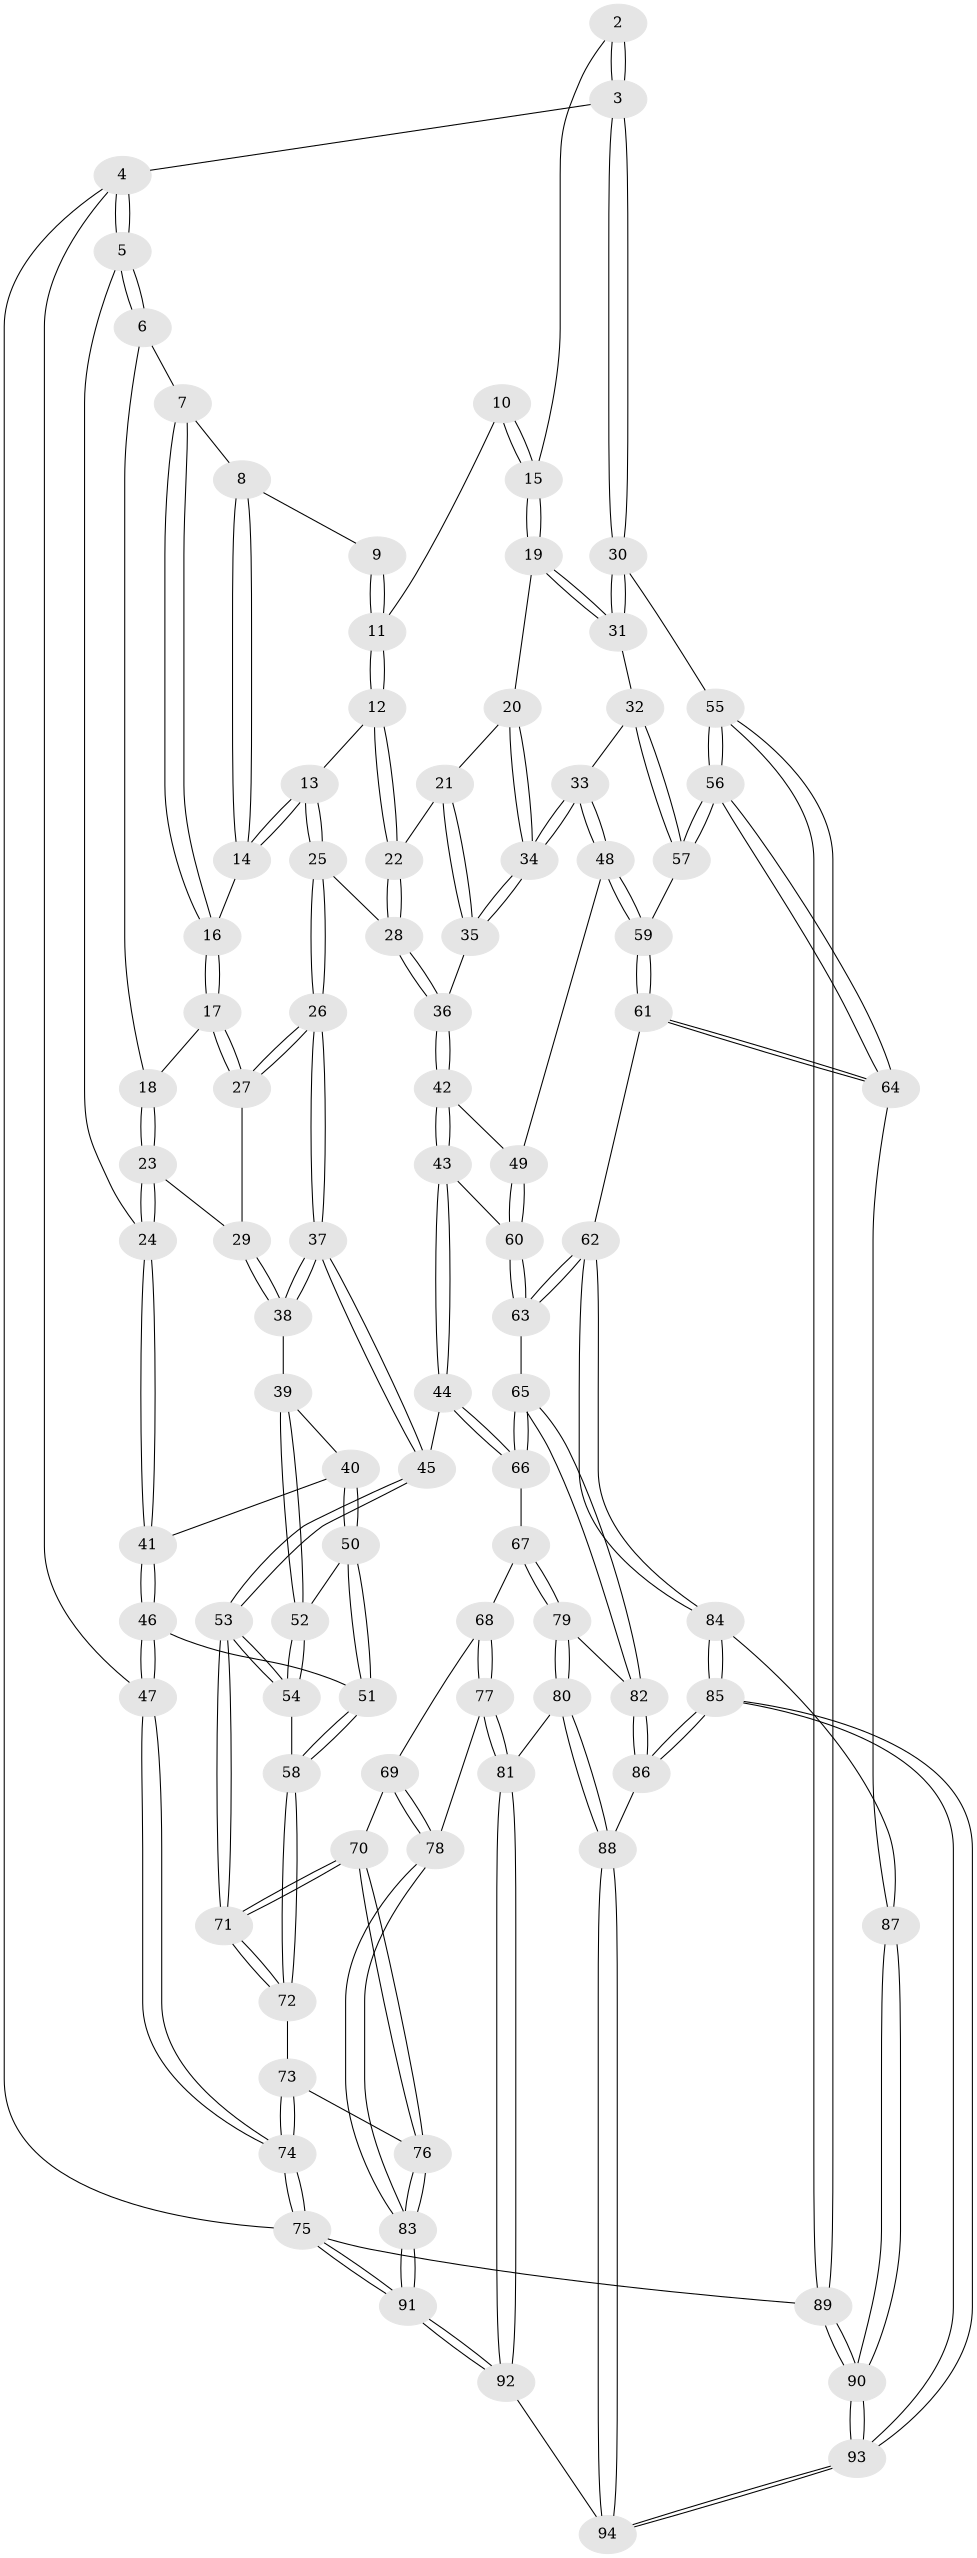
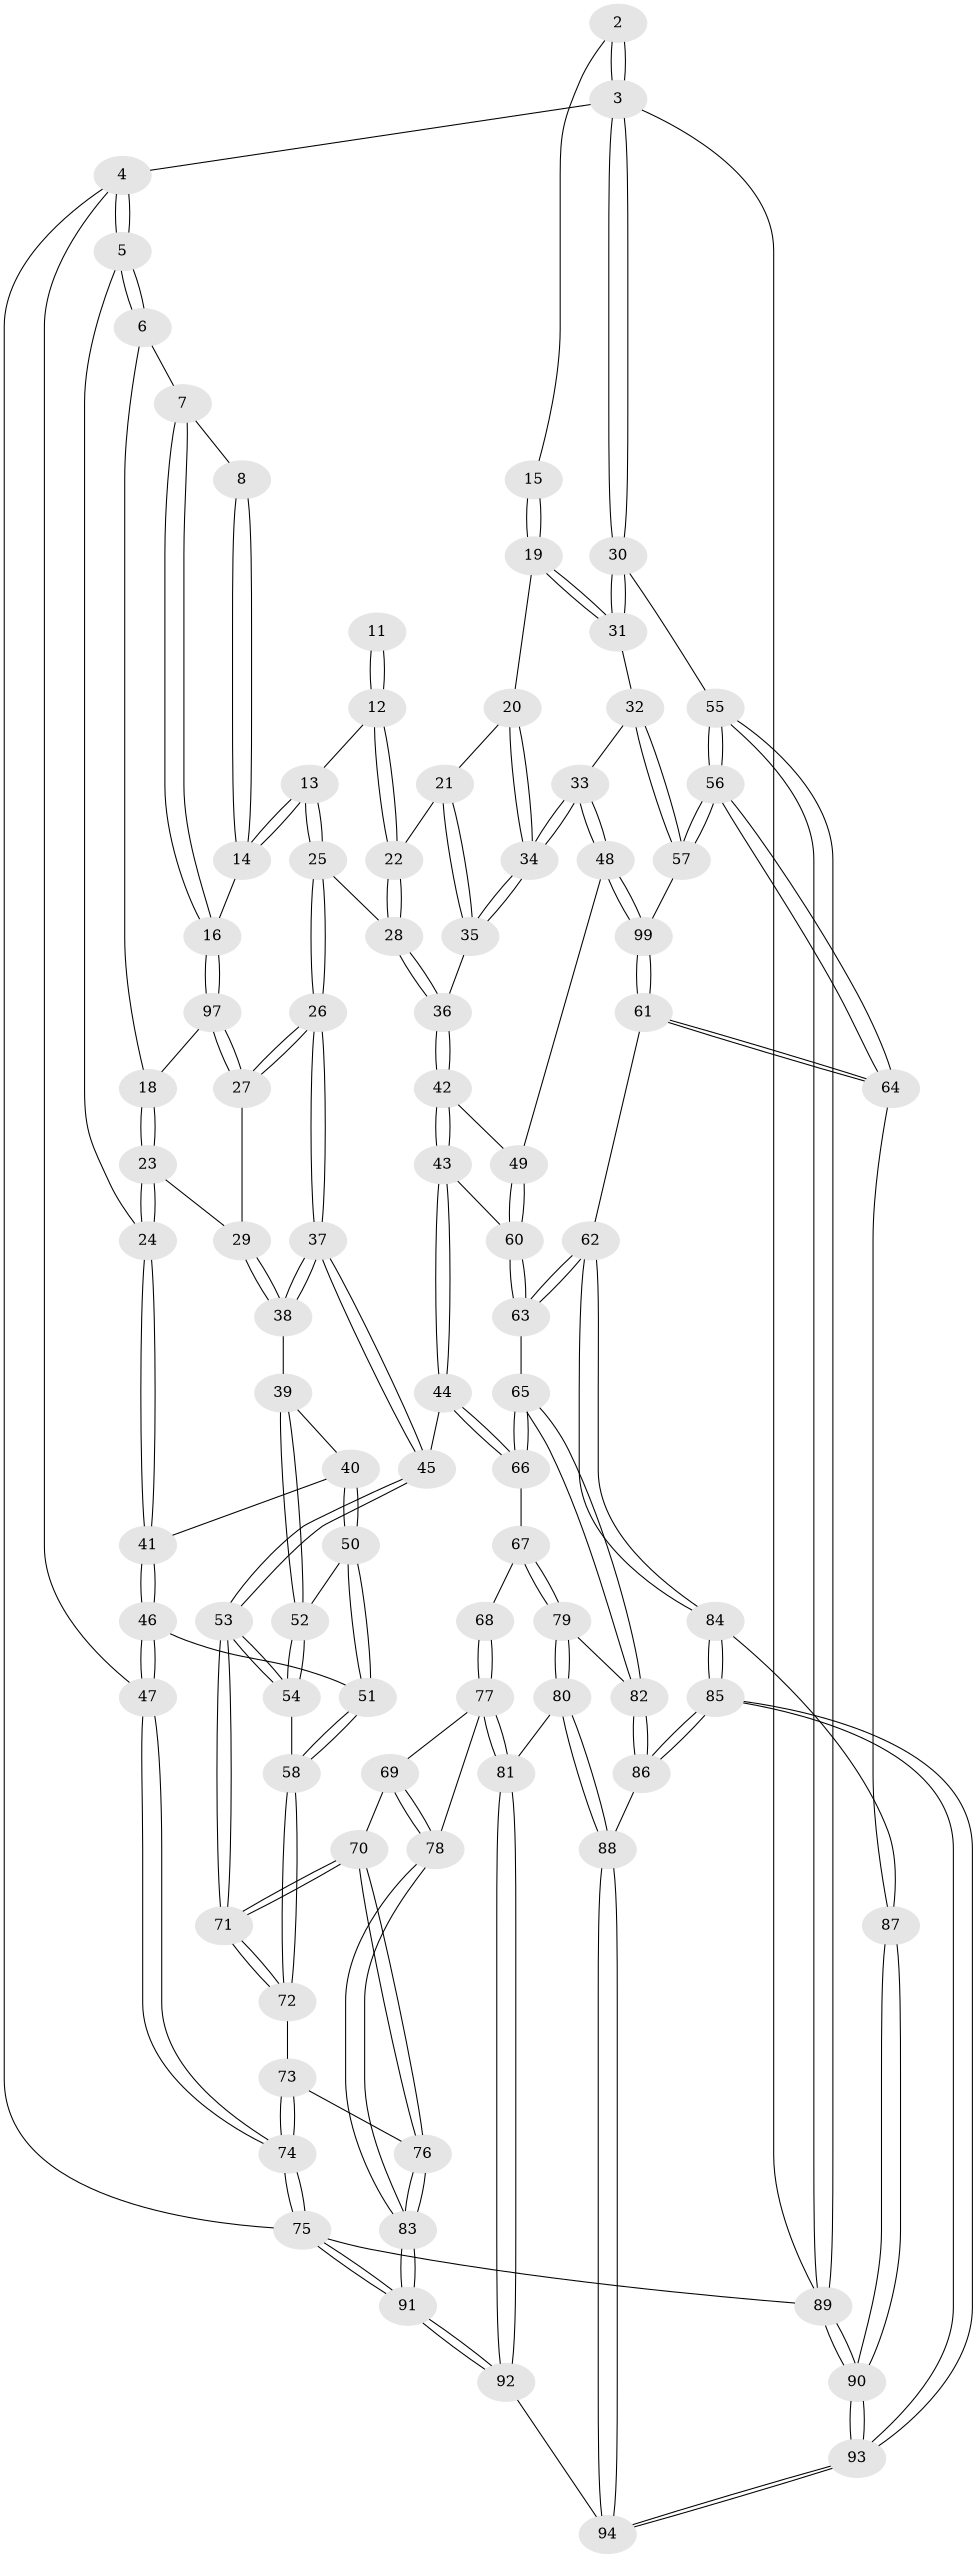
node "10": removed
node "9": removed
node "59": label "59" -> "99"
node "17": label "17" -> "97"
edge "3" -- "89": added
edge "68" -- "69": now "77" -- "69"
